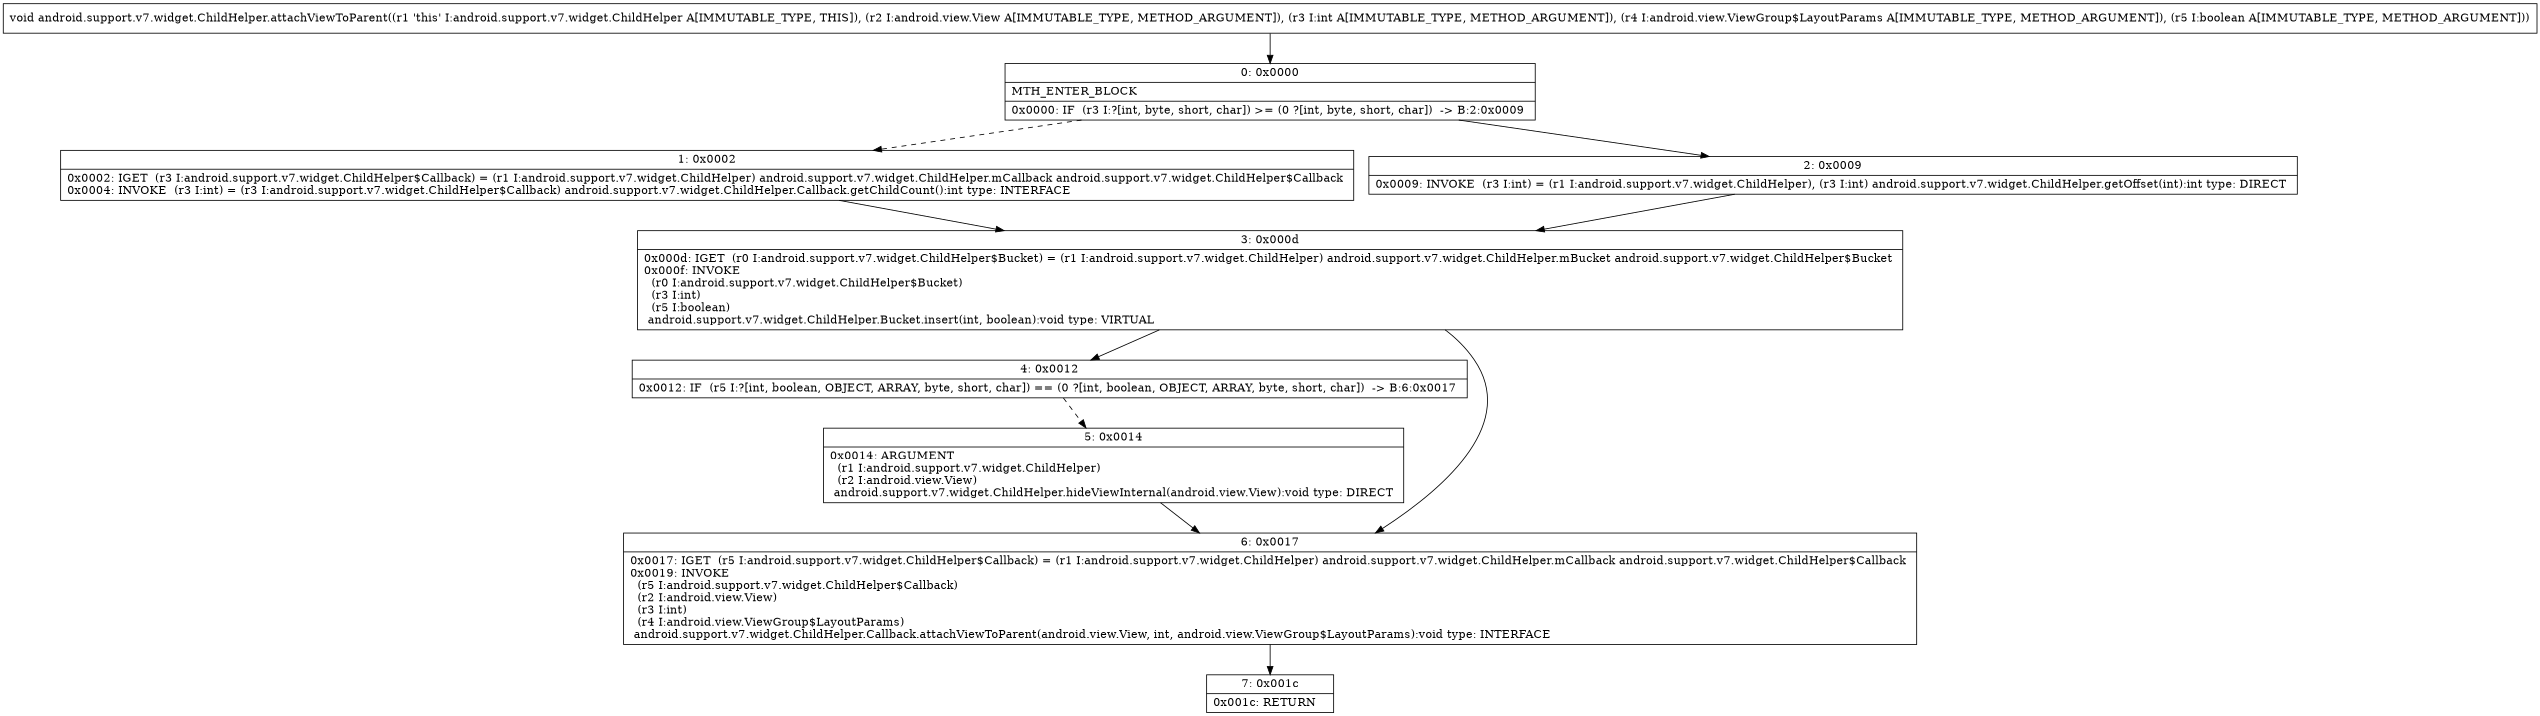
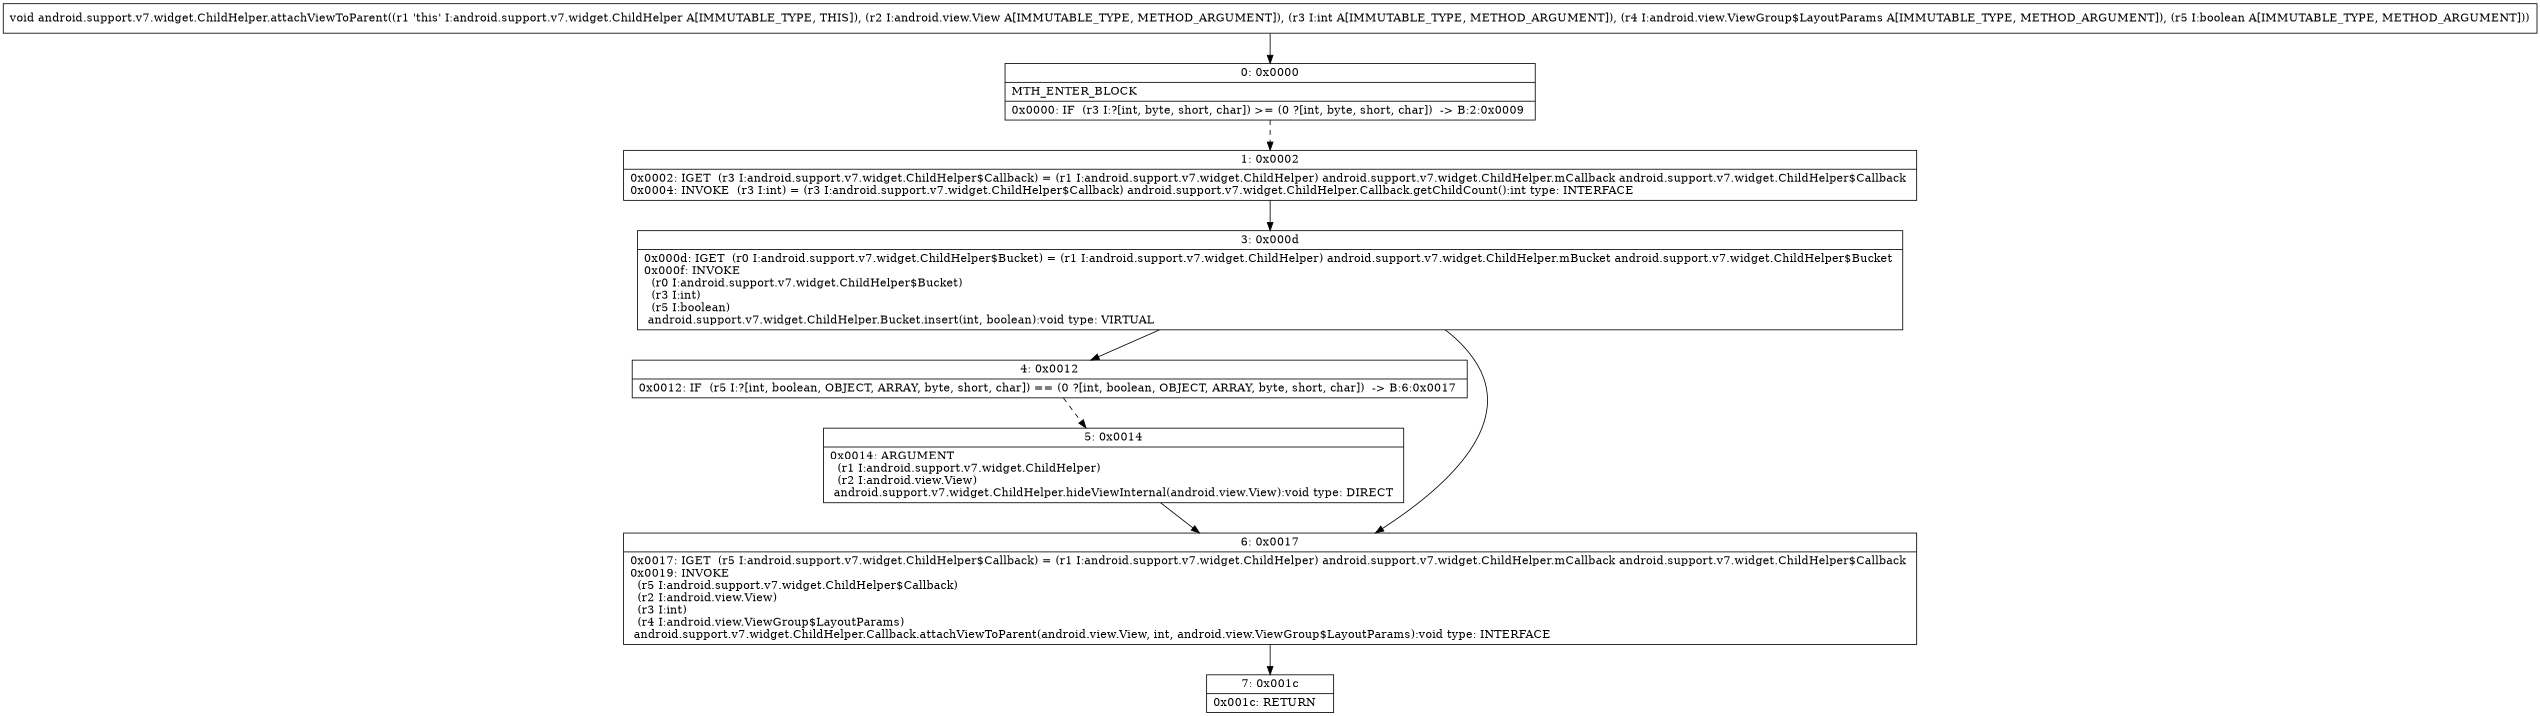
node "2: 0x0009": removed
